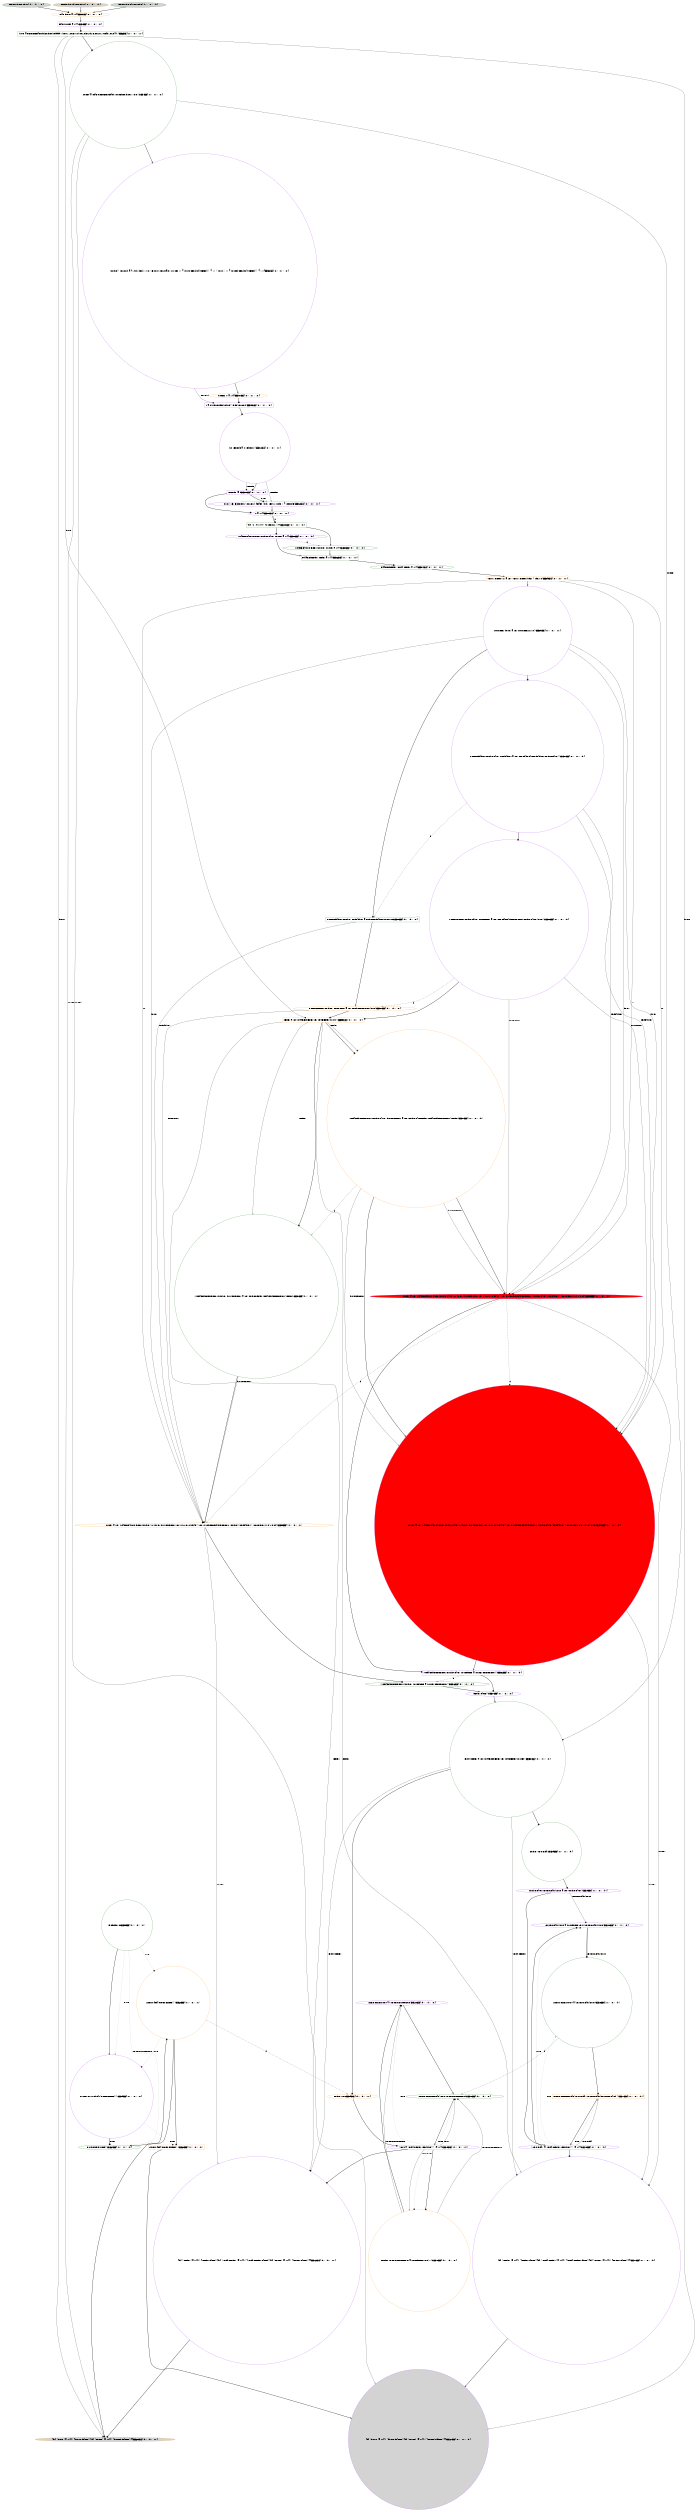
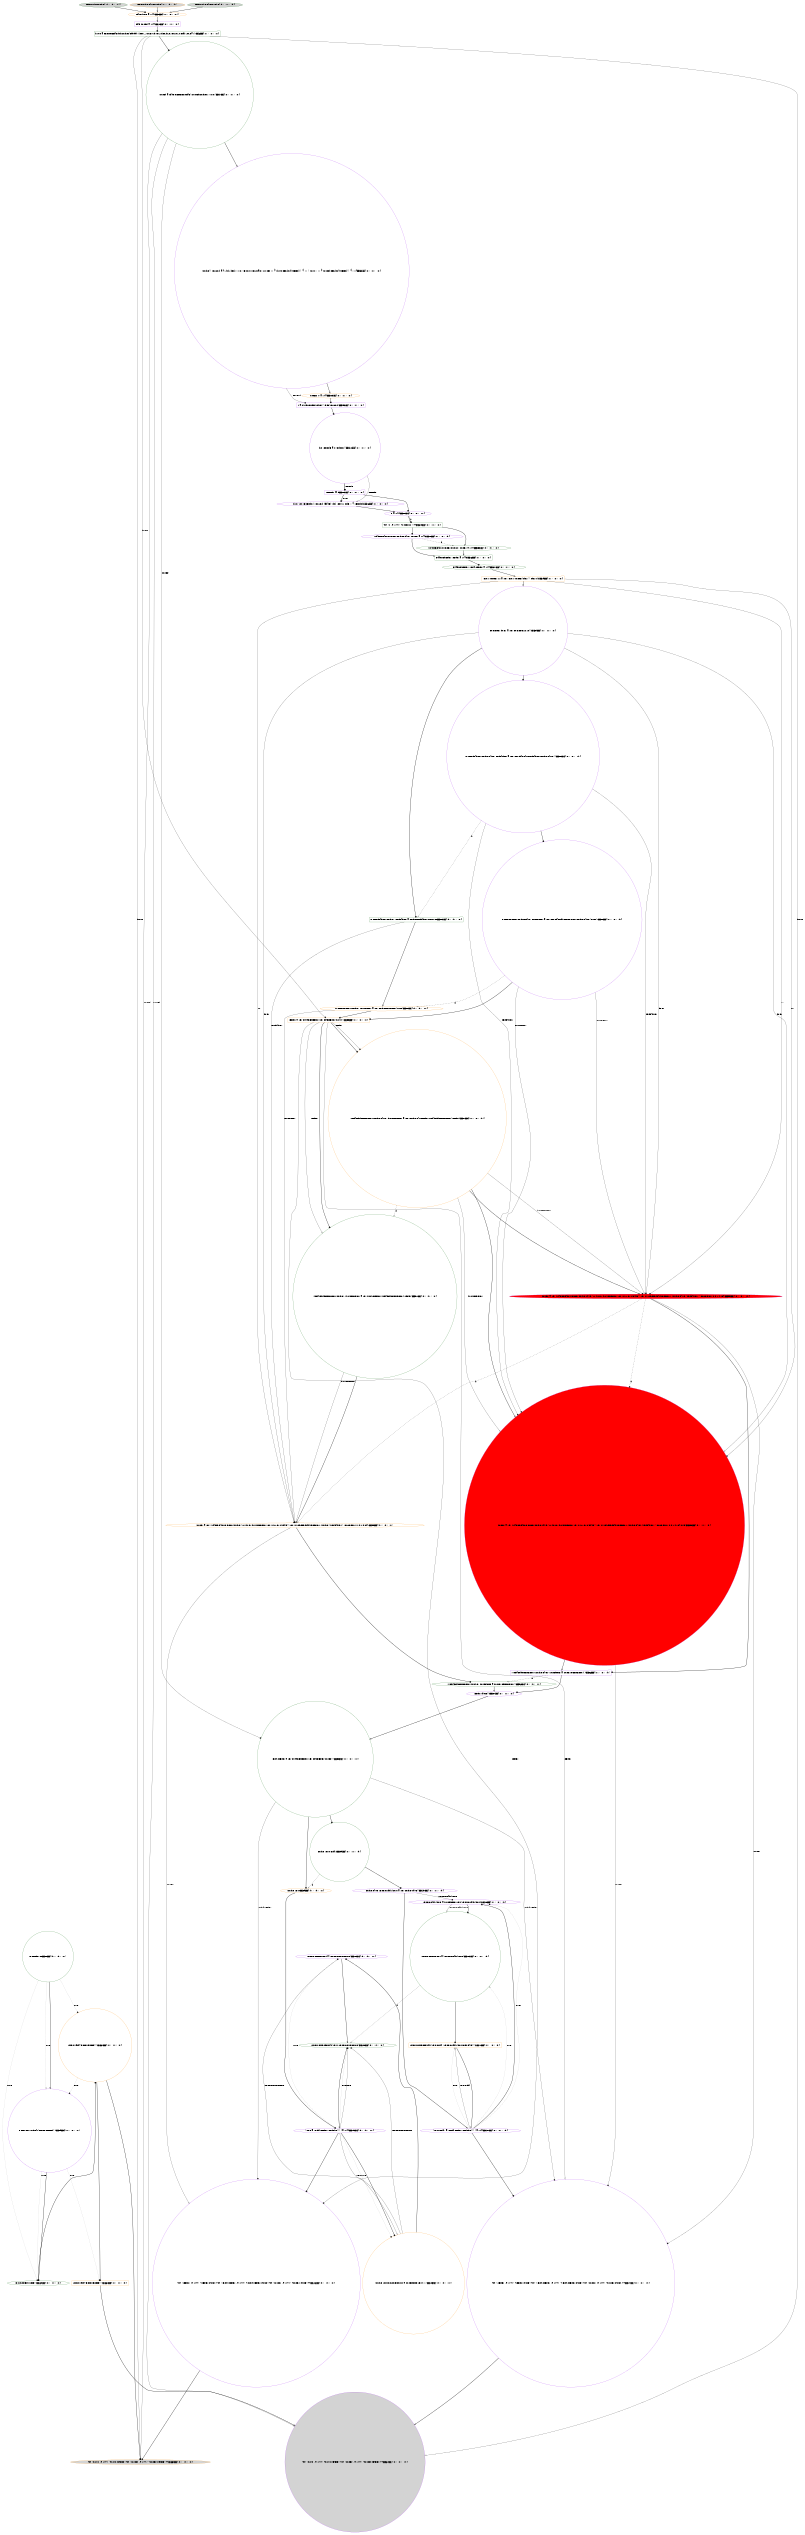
edge "Exception e@@@58@@@['0', '0', '1']" -> "e.printStackTrace()@@@60@@@['1', '1', '1']": label "nextFromStratoSort" -> "true"
edge "Assert.fail(e.getMessage())@@@61@@@['1', '1', '1']" -> "String next@@@39@@@['0', '0', '1']": now "String nextVerify@@@39@@@['1', '1', '0']" -> "String next@@@39@@@['0', '0', '1']"
